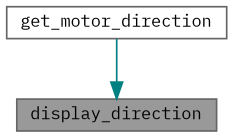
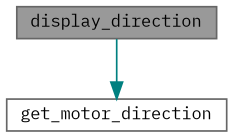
edge "get_motor_direction" -> "display_direction": reversed
